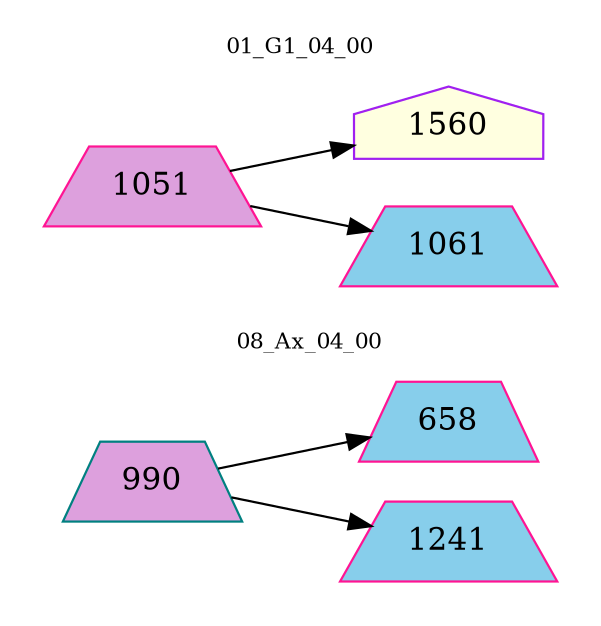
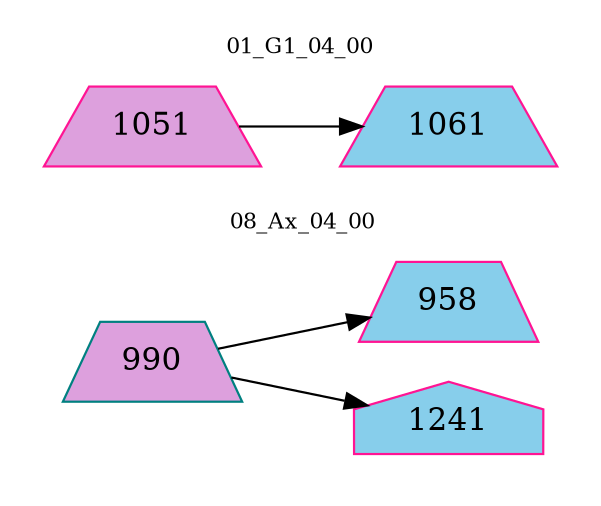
node "1560": removed
node "658": label "658" -> "958"
node "1241": shape trapezium -> house
